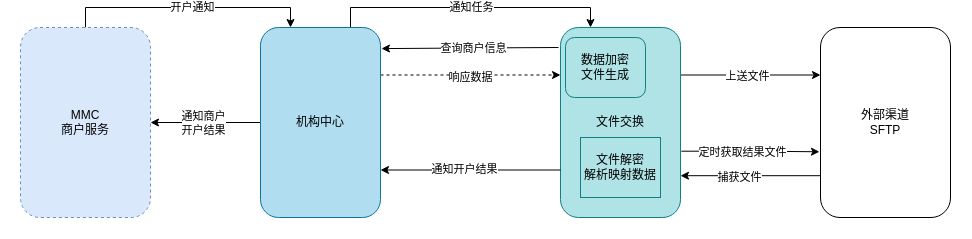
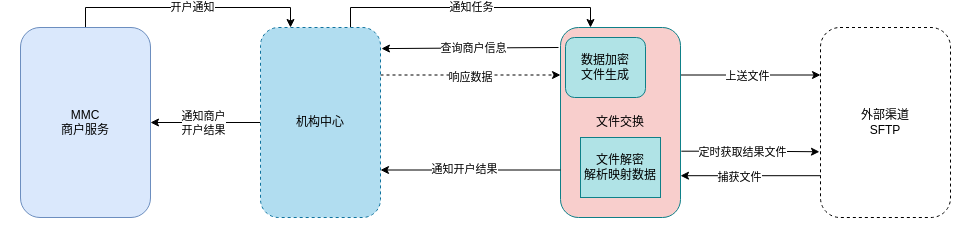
node "MMC 商户服务": style dashed -> solid
node "机构中心": style solid -> dashed
node "文件交换": fillcolor #b0e3e6 -> #f8cecc
node "外部渠道 SFTP": style solid -> dashed
